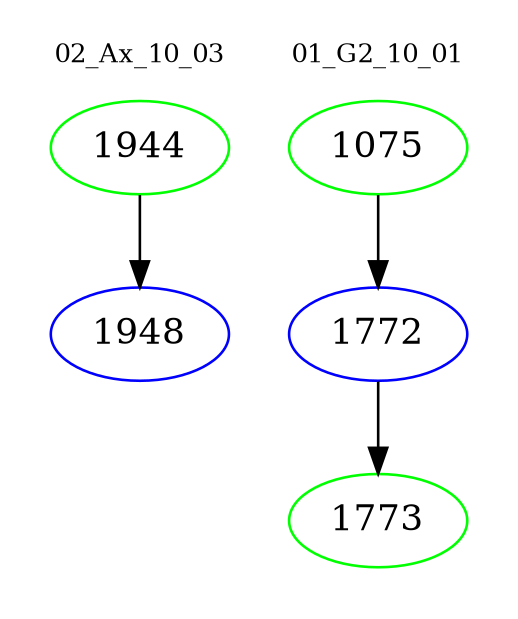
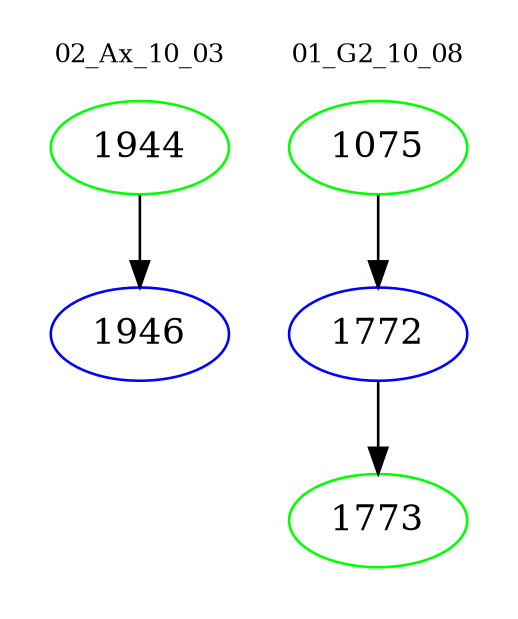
cluster "01_G2_10_01": label "01_G2_10_01" -> "01_G2_10_08"
node "1948": label "1948" -> "1946"
